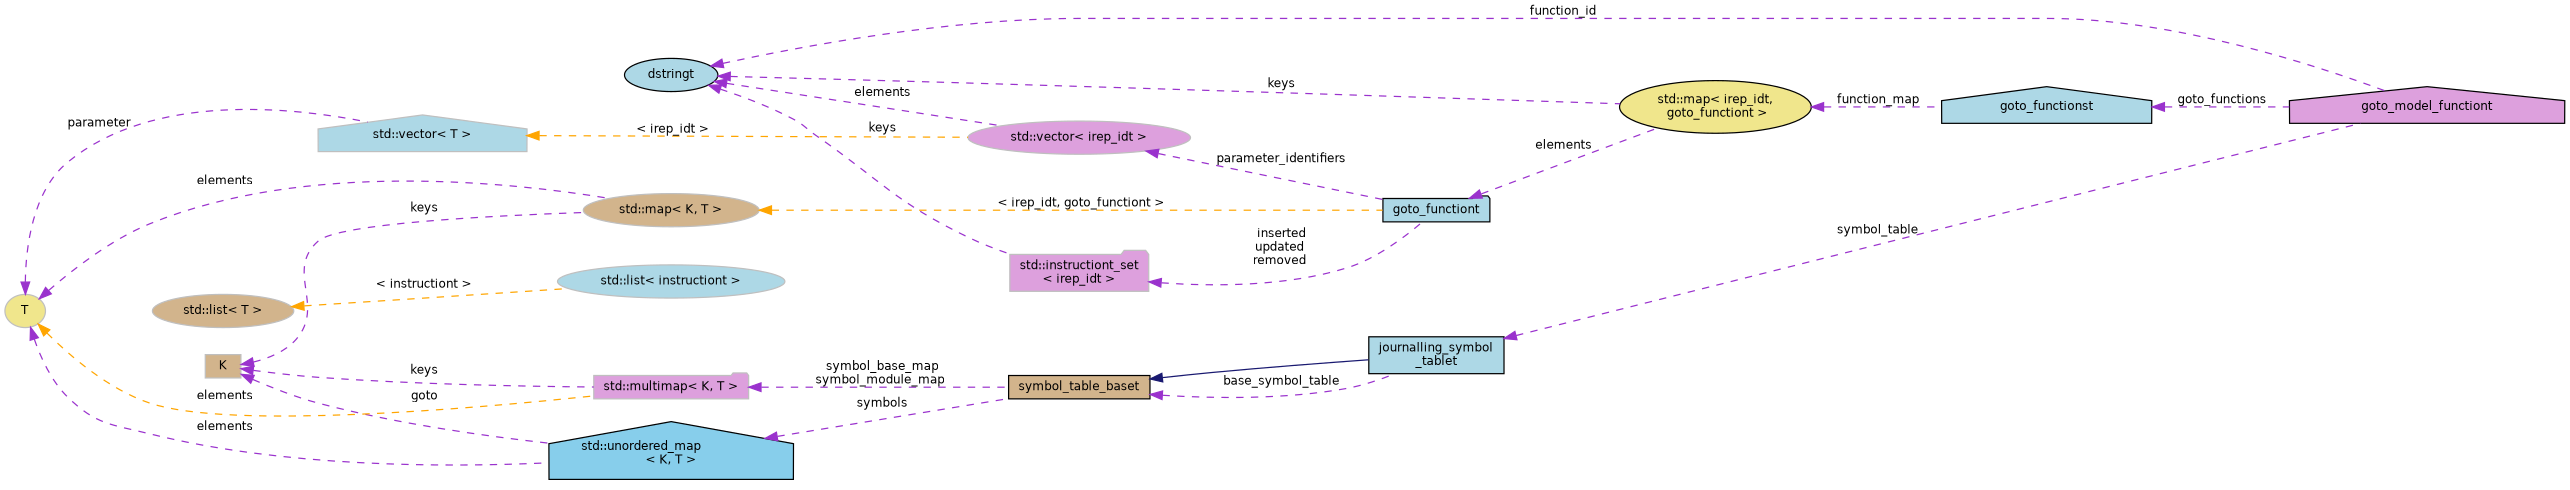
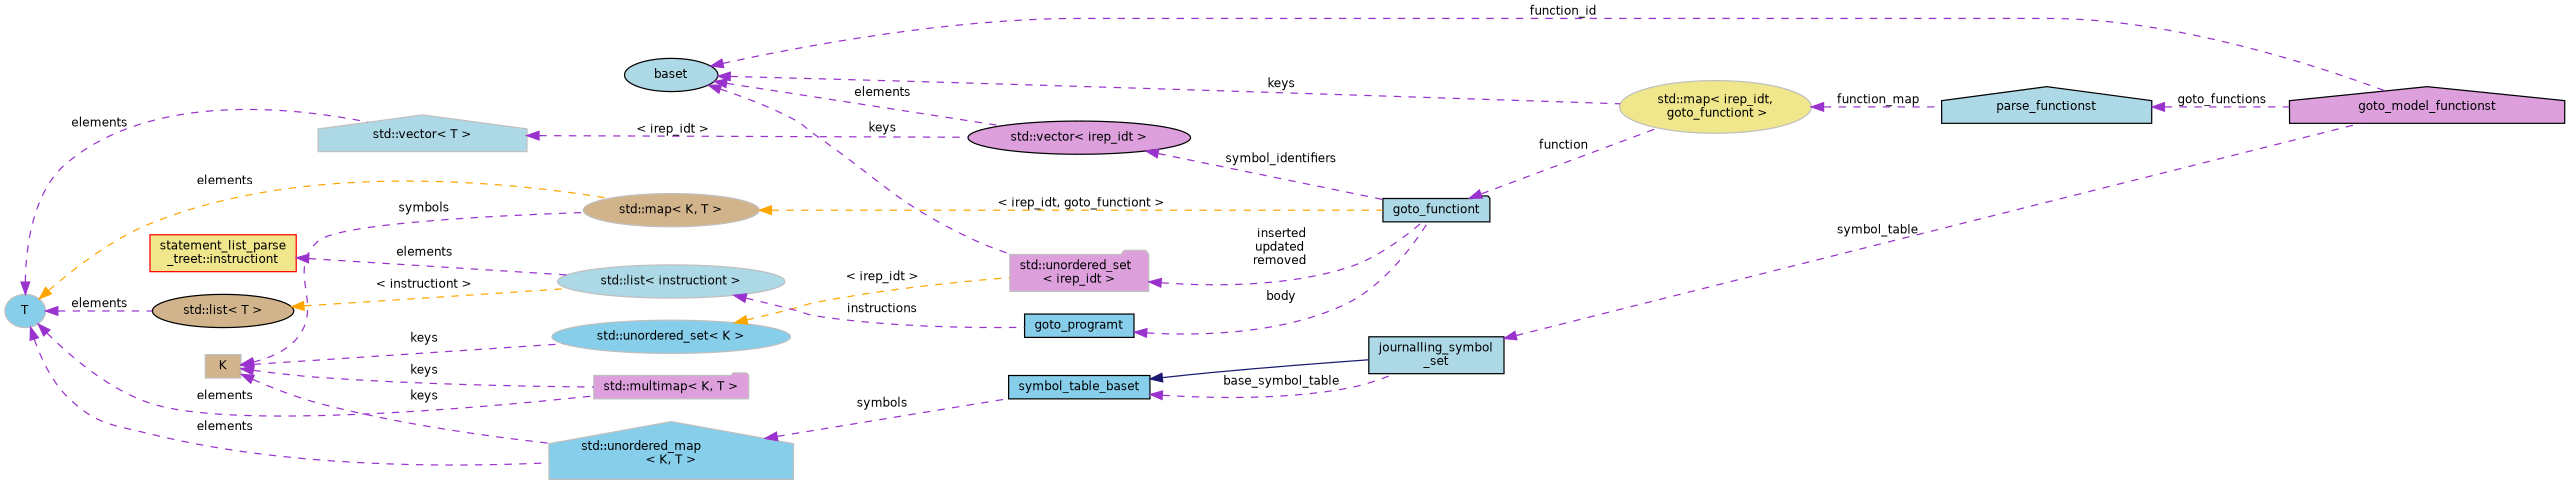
node "dstringt": label "dstringt" -> "baset"
node "std::map< irep_idt, goto_functiont >": color black -> grey75
node "goto_functionst": label "goto_functionst" -> "parse_functionst"
node "goto_model_functiont": label "goto_model_functiont" -> "goto_model_functionst"
edge "std::vector< T >" -> "T": label " parameter" -> " elements"
edge "std::vector< irep_idt >" -> "std::vector< T >": color orange -> darkorchid3
node "std::vector< irep_idt >": color grey75 -> black
edge "std::map< irep_idt, goto_functiont >" -> "goto_functiont": label " elements" -> " function"
edge "goto_functiont" -> "std::vector< irep_idt >": label " parameter_identifiers" -> " symbol_identifiers"
edge "std::map< K, T >" -> "T": color darkorchid3 -> orange
edge "std::map< K, T >" -> "K": label " keys" -> " symbols"
node "statement_list_parse _treet::instructiont": added
node "std::instructiont_set < irep_idt >": label "std::instructiont_set < irep_idt >" -> "std::unordered_set < irep_idt >"
node "T": fillcolor khaki -> skyblue
edge "std::list< T >" -> "T": added, label "elements"
node "std::list< T >": color grey75 -> black
node "goto_programt": added
node "std::unordered_set< K >": added
node "journalling_symbol _tablet": label "journalling_symbol _tablet" -> "journalling_symbol _set"
edge "symbol_table_baset" -> "std::multimap< K, T >": removed, label "symbol_base_map symbol_module_map"
node "symbol_table_baset": fillcolor tan -> skyblue
edge "std::unordered_map < K, T >" -> "K": label " goto" -> " keys"
edge "std::multimap< K, T >" -> "T": color orange -> darkorchid3
node "std::unordered_map < K, T >": color black -> grey75
